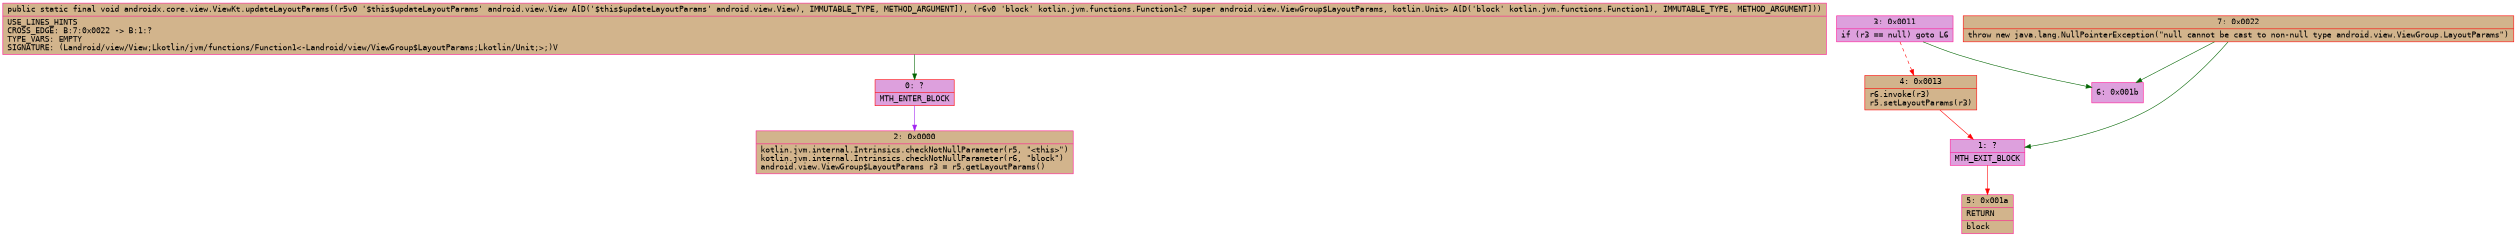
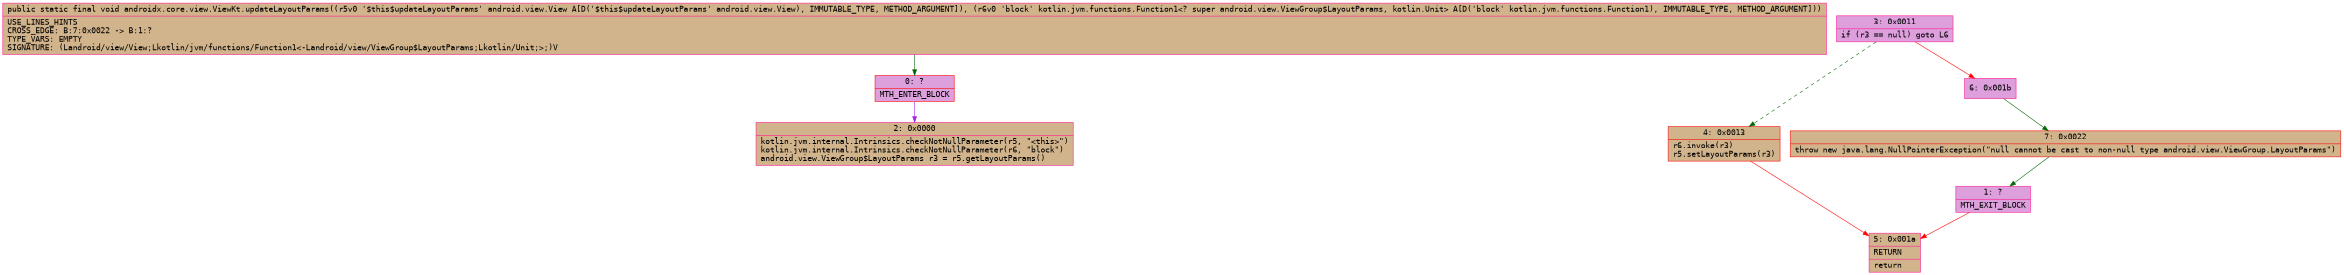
edge "3: 0x0011" -> "4: 0x0013": color red -> darkgreen
edge "7: 0x0022" -> "6: 0x001b": reversed
edge "3: 0x0011" -> "6: 0x001b": color darkgreen -> red
edge "4: 0x0013" -> "1: ?": now "4: 0x0013" -> "5: 0x001a"
node "5: 0x001a": text "block" -> "return"
